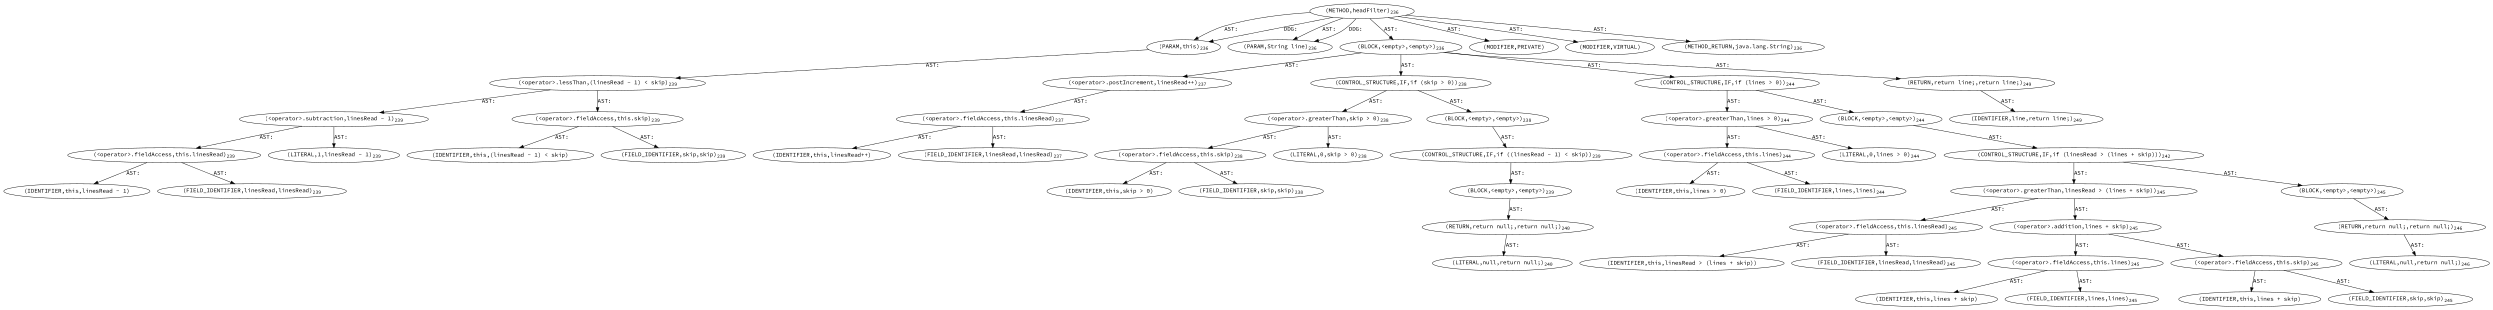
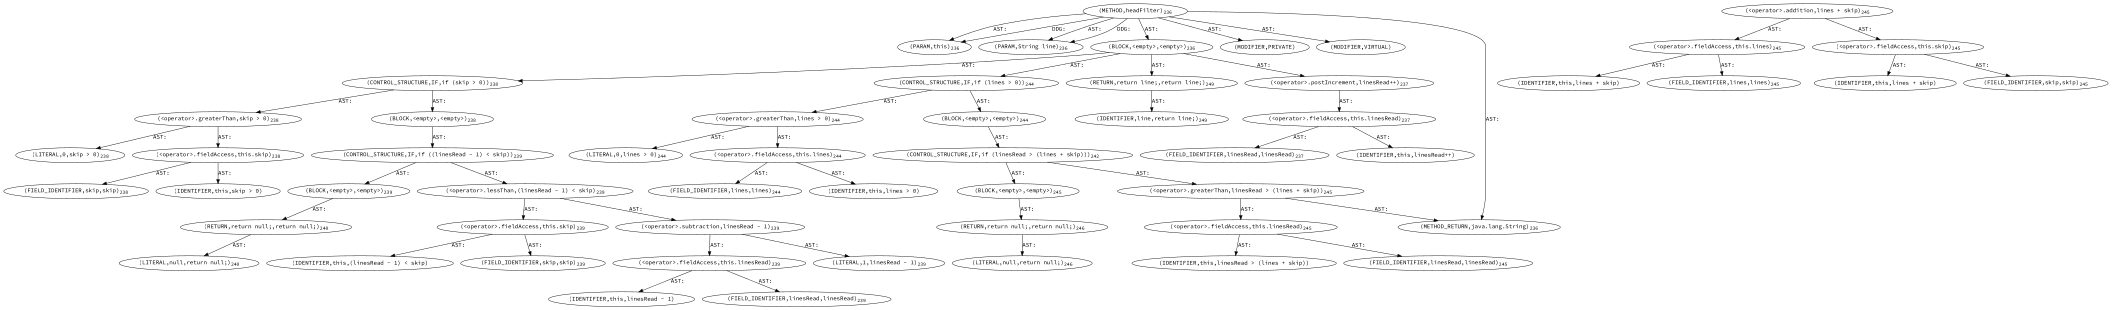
edge "(PARAM,this)" -> "(<operator>.lessThan,(linesRead - 1) < skip)": now "(CONTROL_STRUCTURE,IF,if ((linesRead - 1) < skip))" -> "(<operator>.lessThan,(linesRead - 1) < skip)"
edge "(<operator>.greaterThan,linesRead > (lines + skip))" -> "(<operator>.addition,lines + skip)": now "(<operator>.greaterThan,linesRead > (lines + skip))" -> "(METHOD_RETURN,java.lang.String)"
